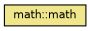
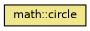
node "math::math": label "math::math" -> "math::circle"
